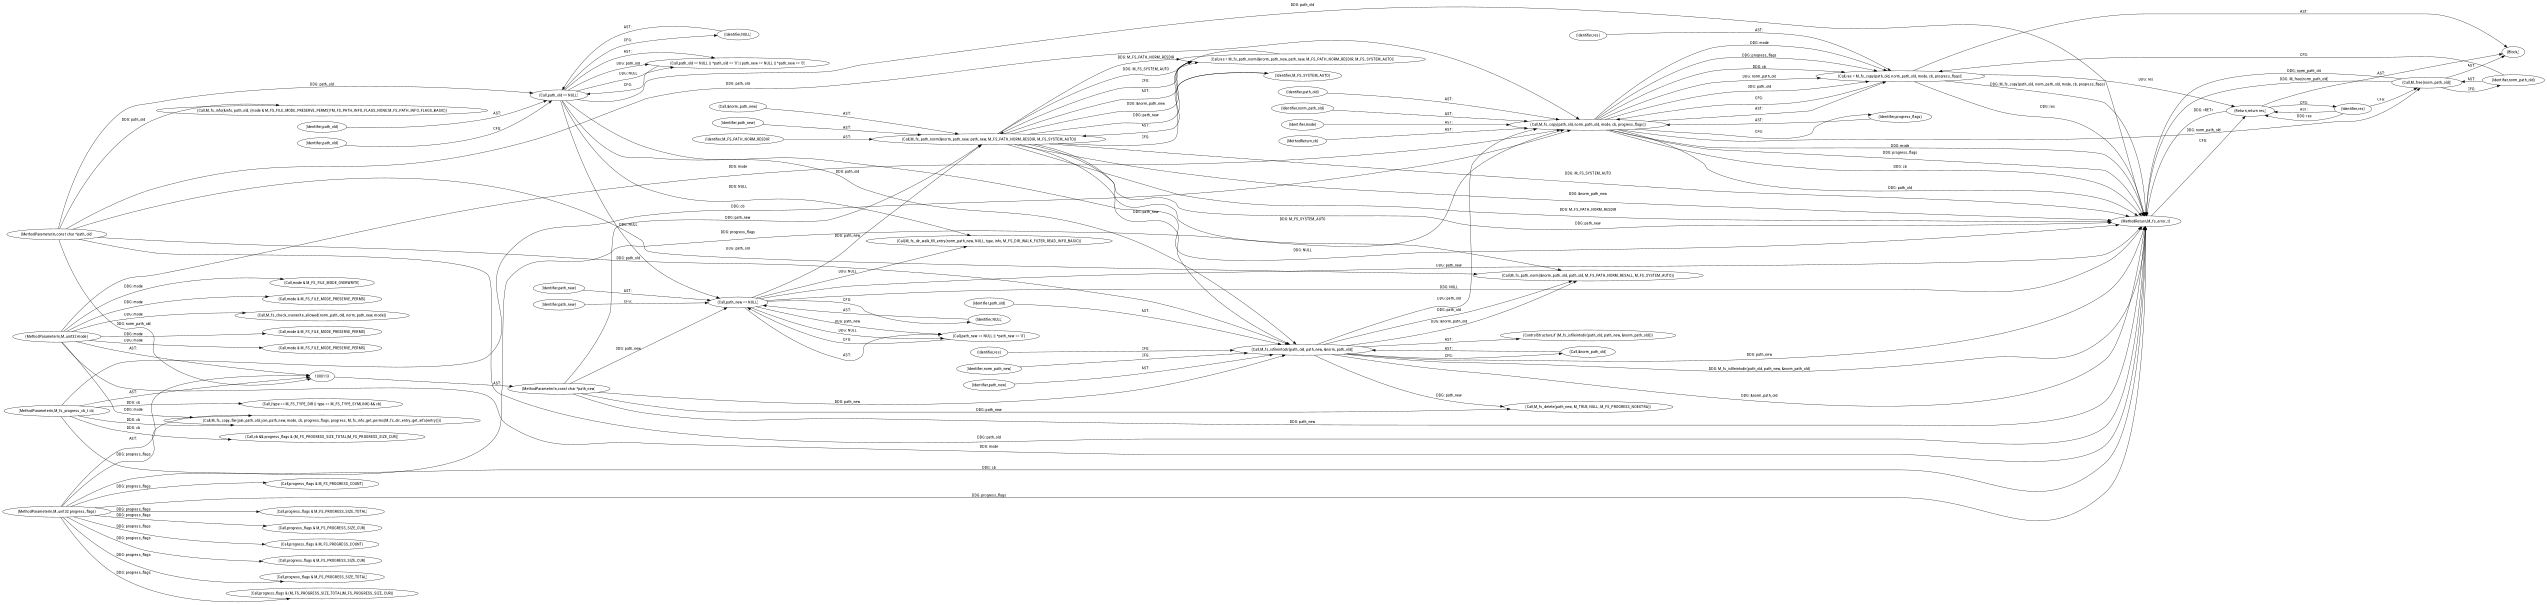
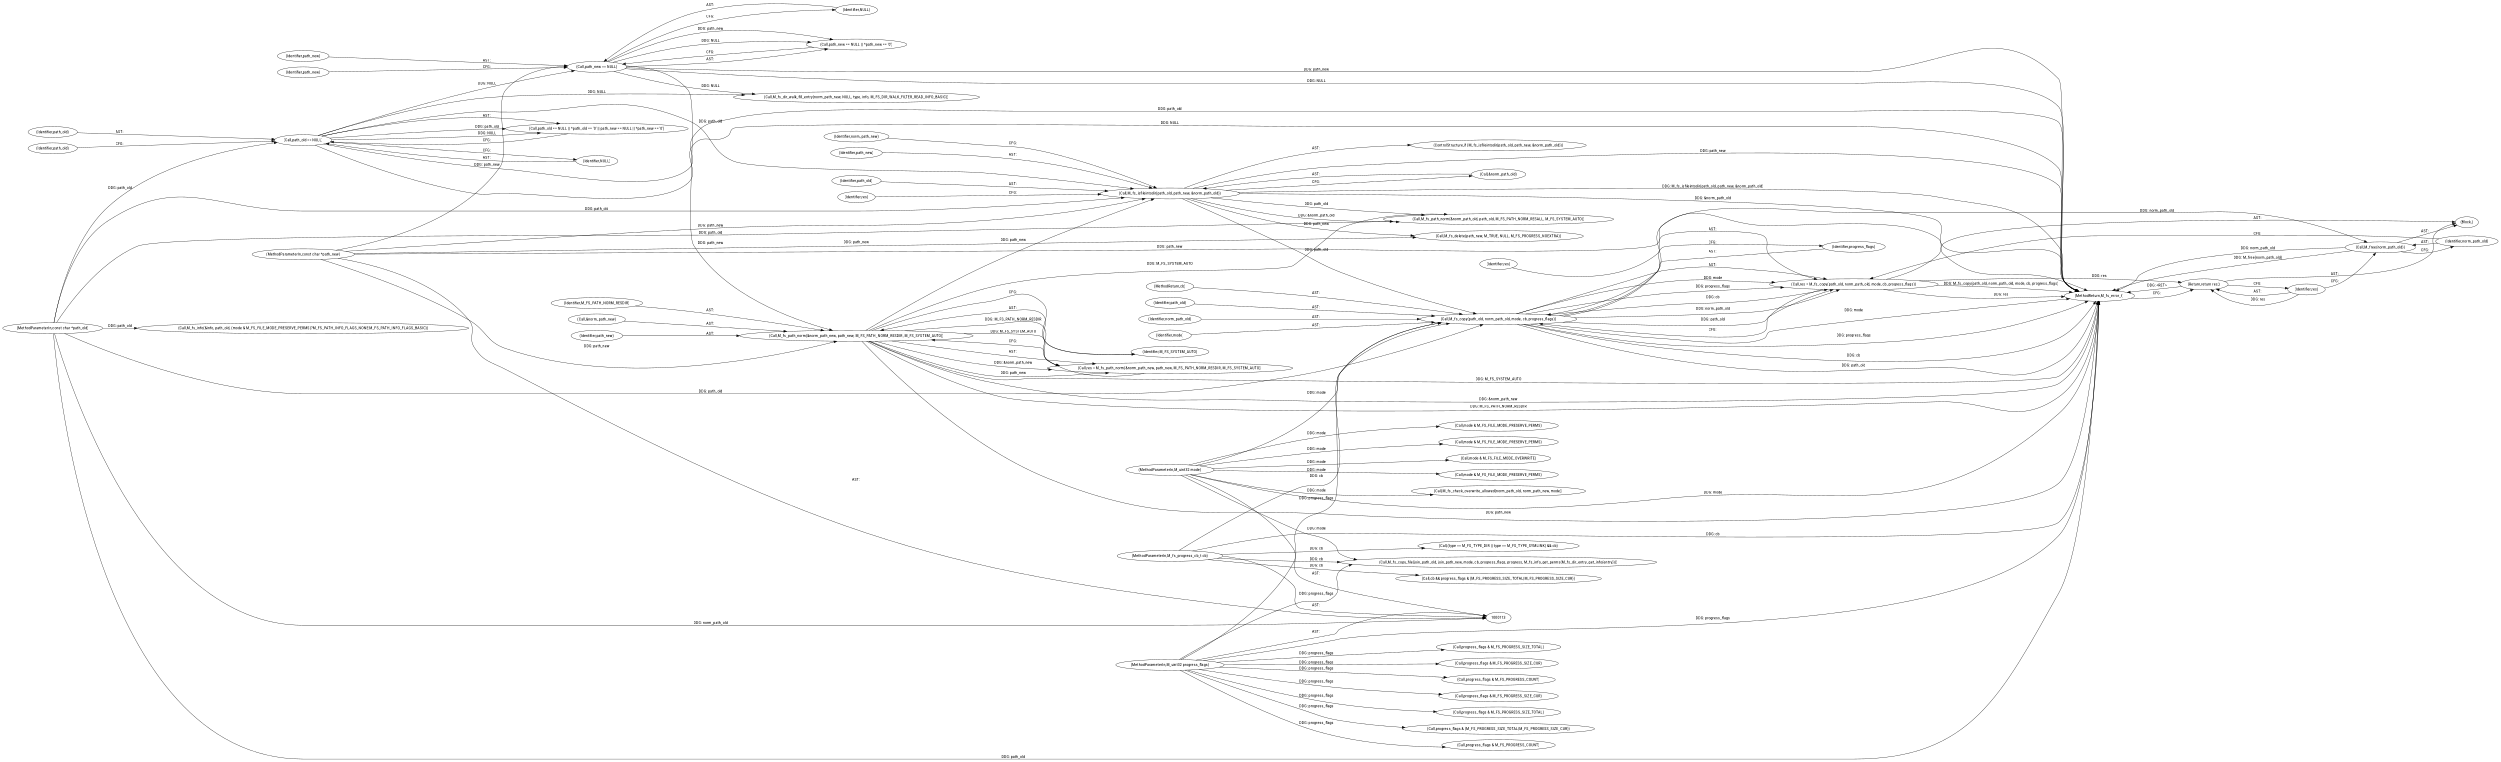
edge "1000113" -> "(MethodParameterIn,const char *path_new)": reversed
